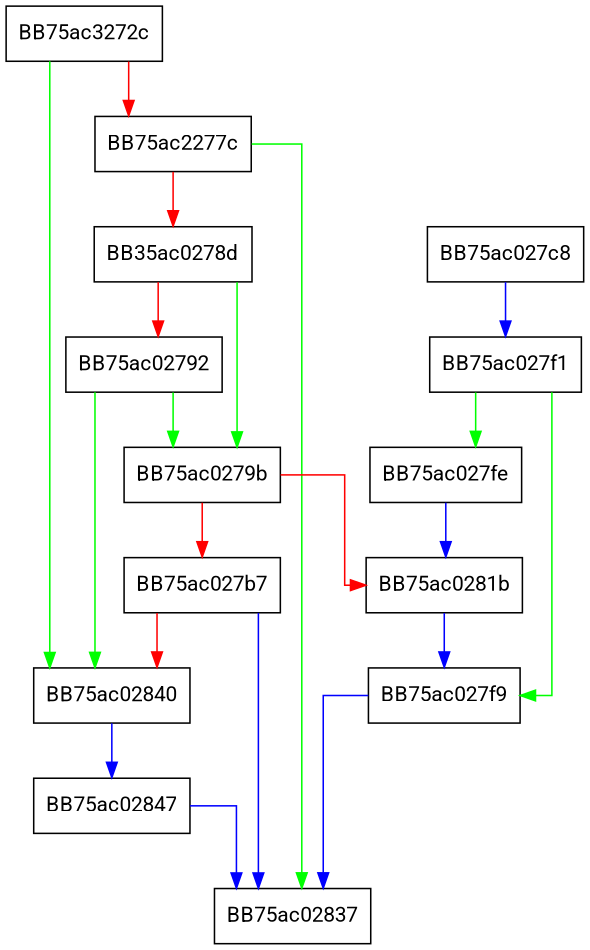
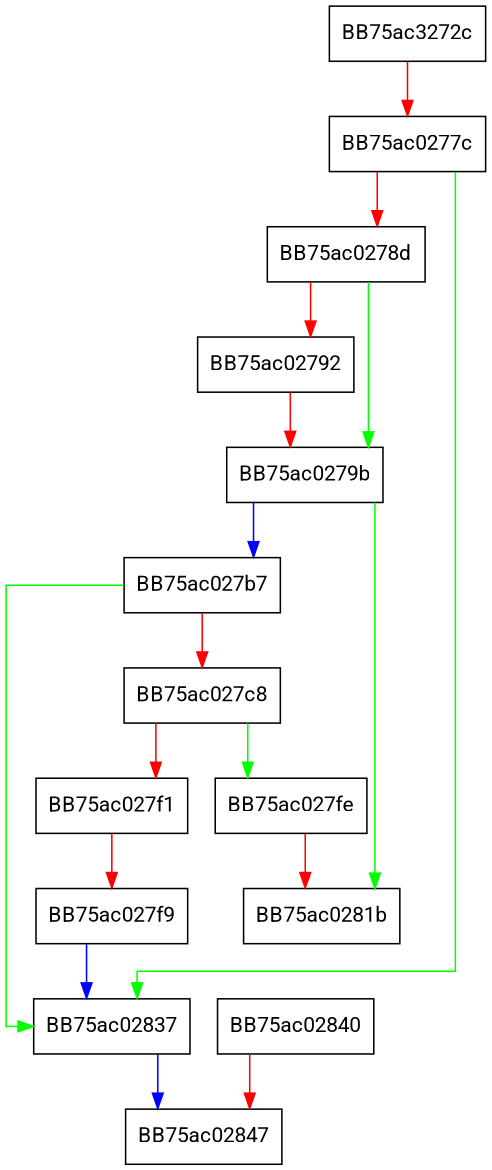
node "BB75ac2277c": label "BB75ac2277c" -> "BB75ac0277c"
node "BB35ac0278d": label "BB35ac0278d" -> "BB75ac0278d"
edge "BB75ac027c8" -> "BB75ac027f1": color blue -> red
edge "BB75ac3272c" -> "BB75ac02840": removed
edge "BB75ac02792" -> "BB75ac0279b": color green -> red
edge "BB75ac027f1" -> "BB75ac027fe": now "BB75ac027c8" -> "BB75ac027fe"
edge "BB75ac0279b" -> "BB75ac0281b": color red -> green
edge "BB75ac02792" -> "BB75ac02840": removed
edge "BB75ac0279b" -> "BB75ac027b7": color red -> blue
edge "BB75ac027fe" -> "BB75ac0281b": color blue -> red
edge "BB75ac027f1" -> "BB75ac027f9": color green -> red
edge "BB75ac027b7" -> "BB75ac02840": now "BB75ac027b7" -> "BB75ac027c8"
edge "BB75ac0281b" -> "BB75ac027f9": removed
edge "BB75ac02840" -> "BB75ac02847": color blue -> red
edge "BB75ac027b7" -> "BB75ac02837": color blue -> green
edge "BB75ac02847" -> "BB75ac02837": reversed
